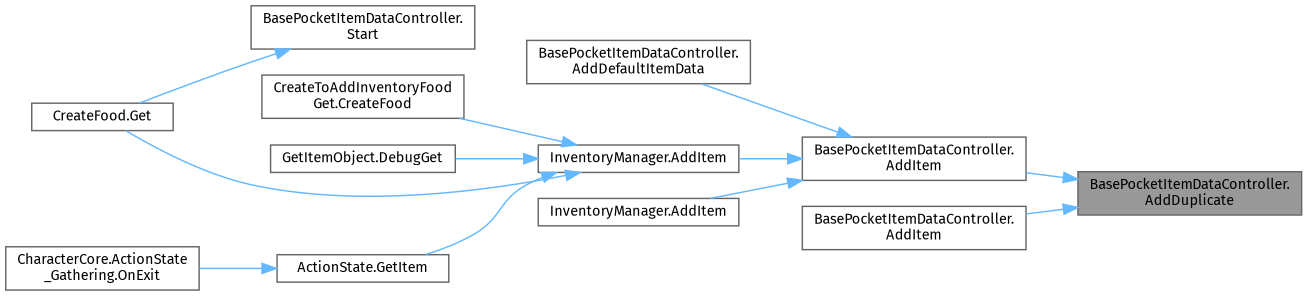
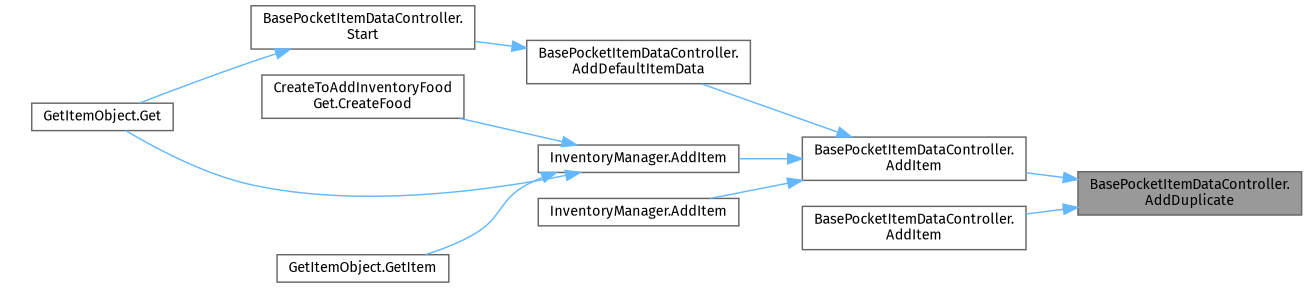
edge "BasePocketItemDataController. Start" -> "BasePocketItemDataController. AddDefaultItemData": added
node "CreateFood.Get": label "CreateFood.Get" -> "GetItemObject.Get"
node "GetItemObject.DebugGet": removed
node "CharacterCore.ActionState _Gathering.OnExit": removed
node "ActionState.GetItem": label "ActionState.GetItem" -> "GetItemObject.GetItem"
